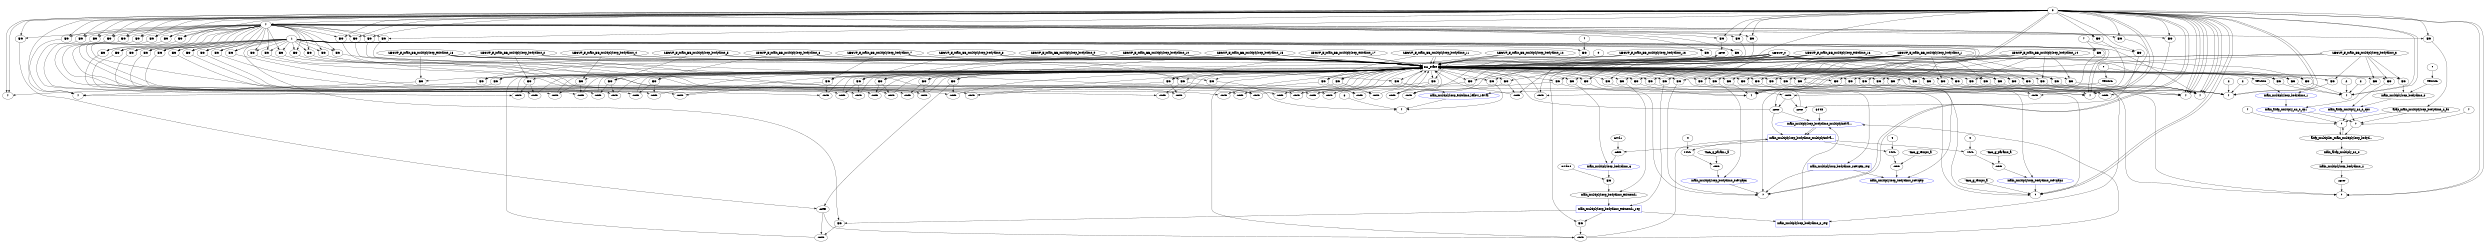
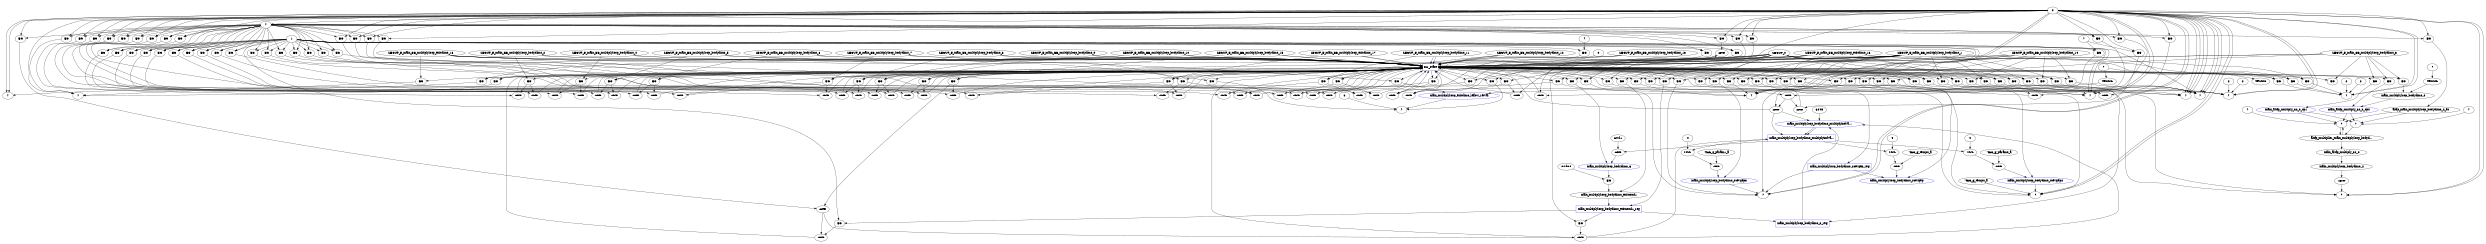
node "cur_state": color black -> blue
node "main_multiplyloop_bodydim0_1": removed
